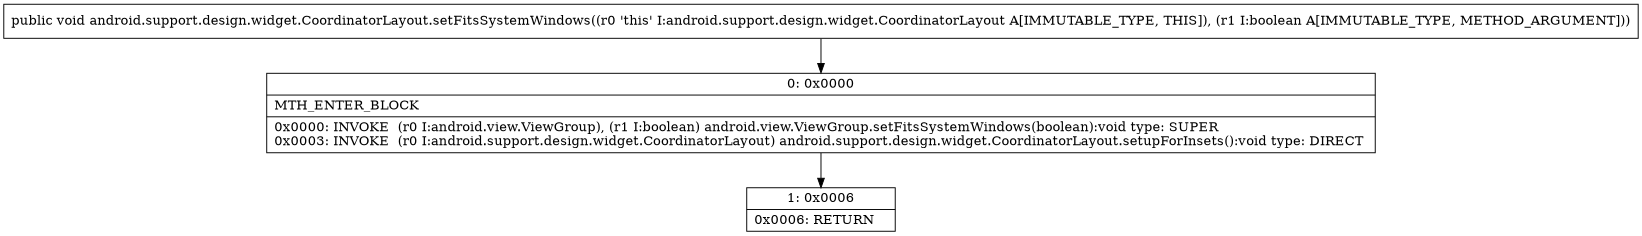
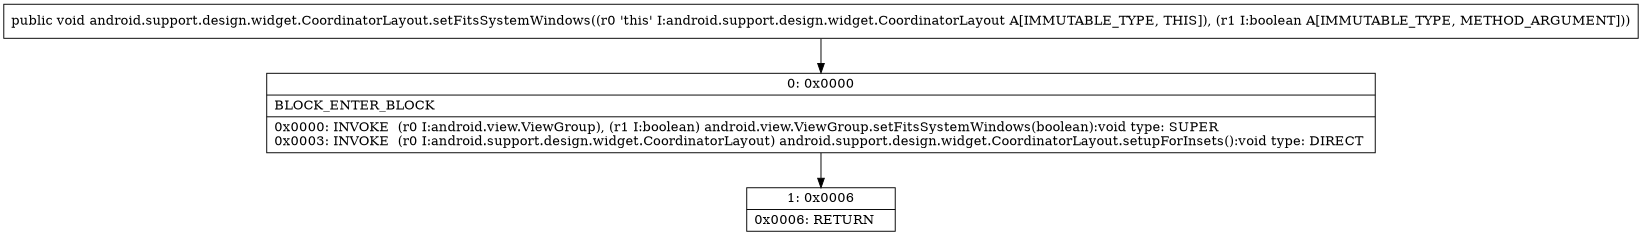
node "0: 0x0000": text "MTH_ENTER_BLOCK" -> "BLOCK_ENTER_BLOCK"
